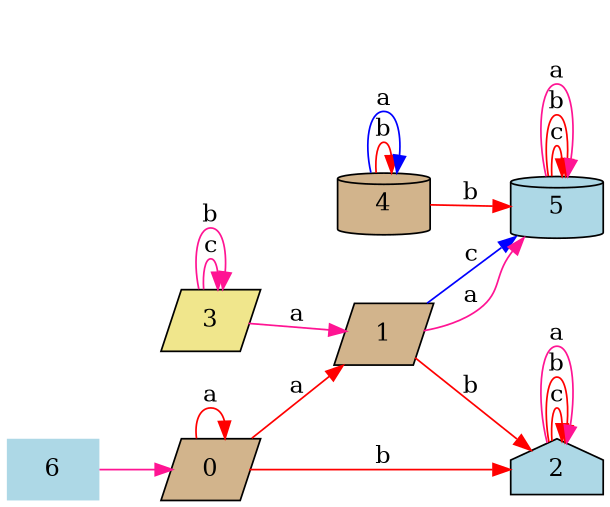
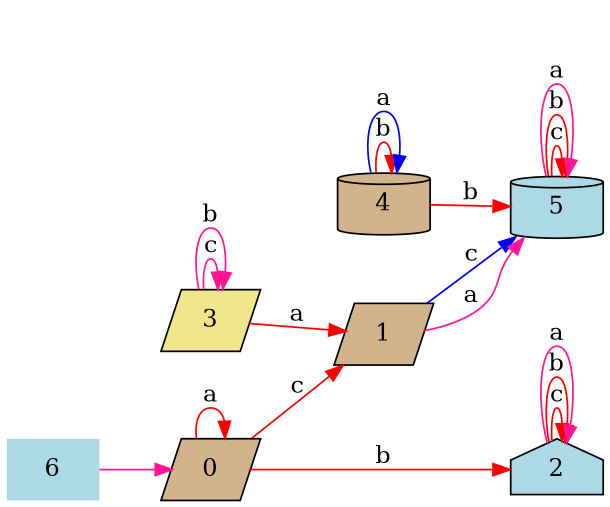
edge "3" -> "1": color deeppink -> red
edge "0" -> "1": label "a" -> "c"
edge "1" -> "2": removed, label "b"
